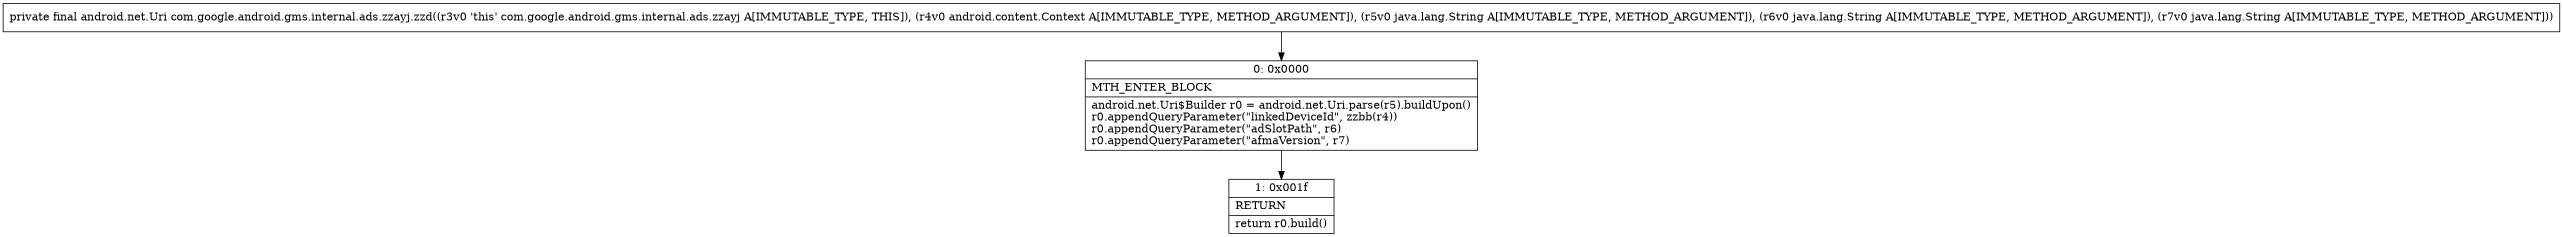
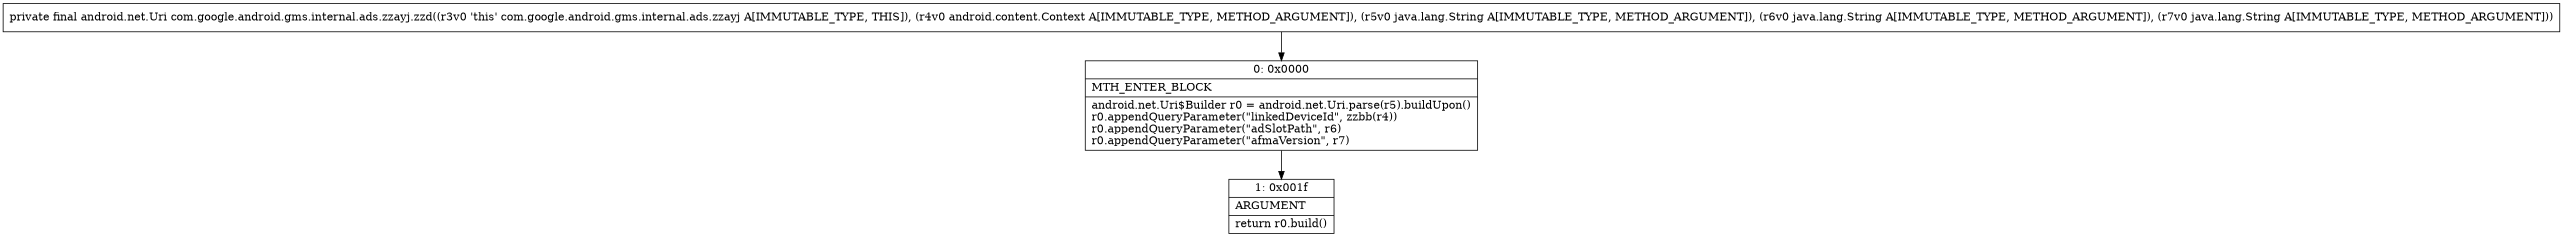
node "1: 0x001f": text "RETURN" -> "ARGUMENT"
